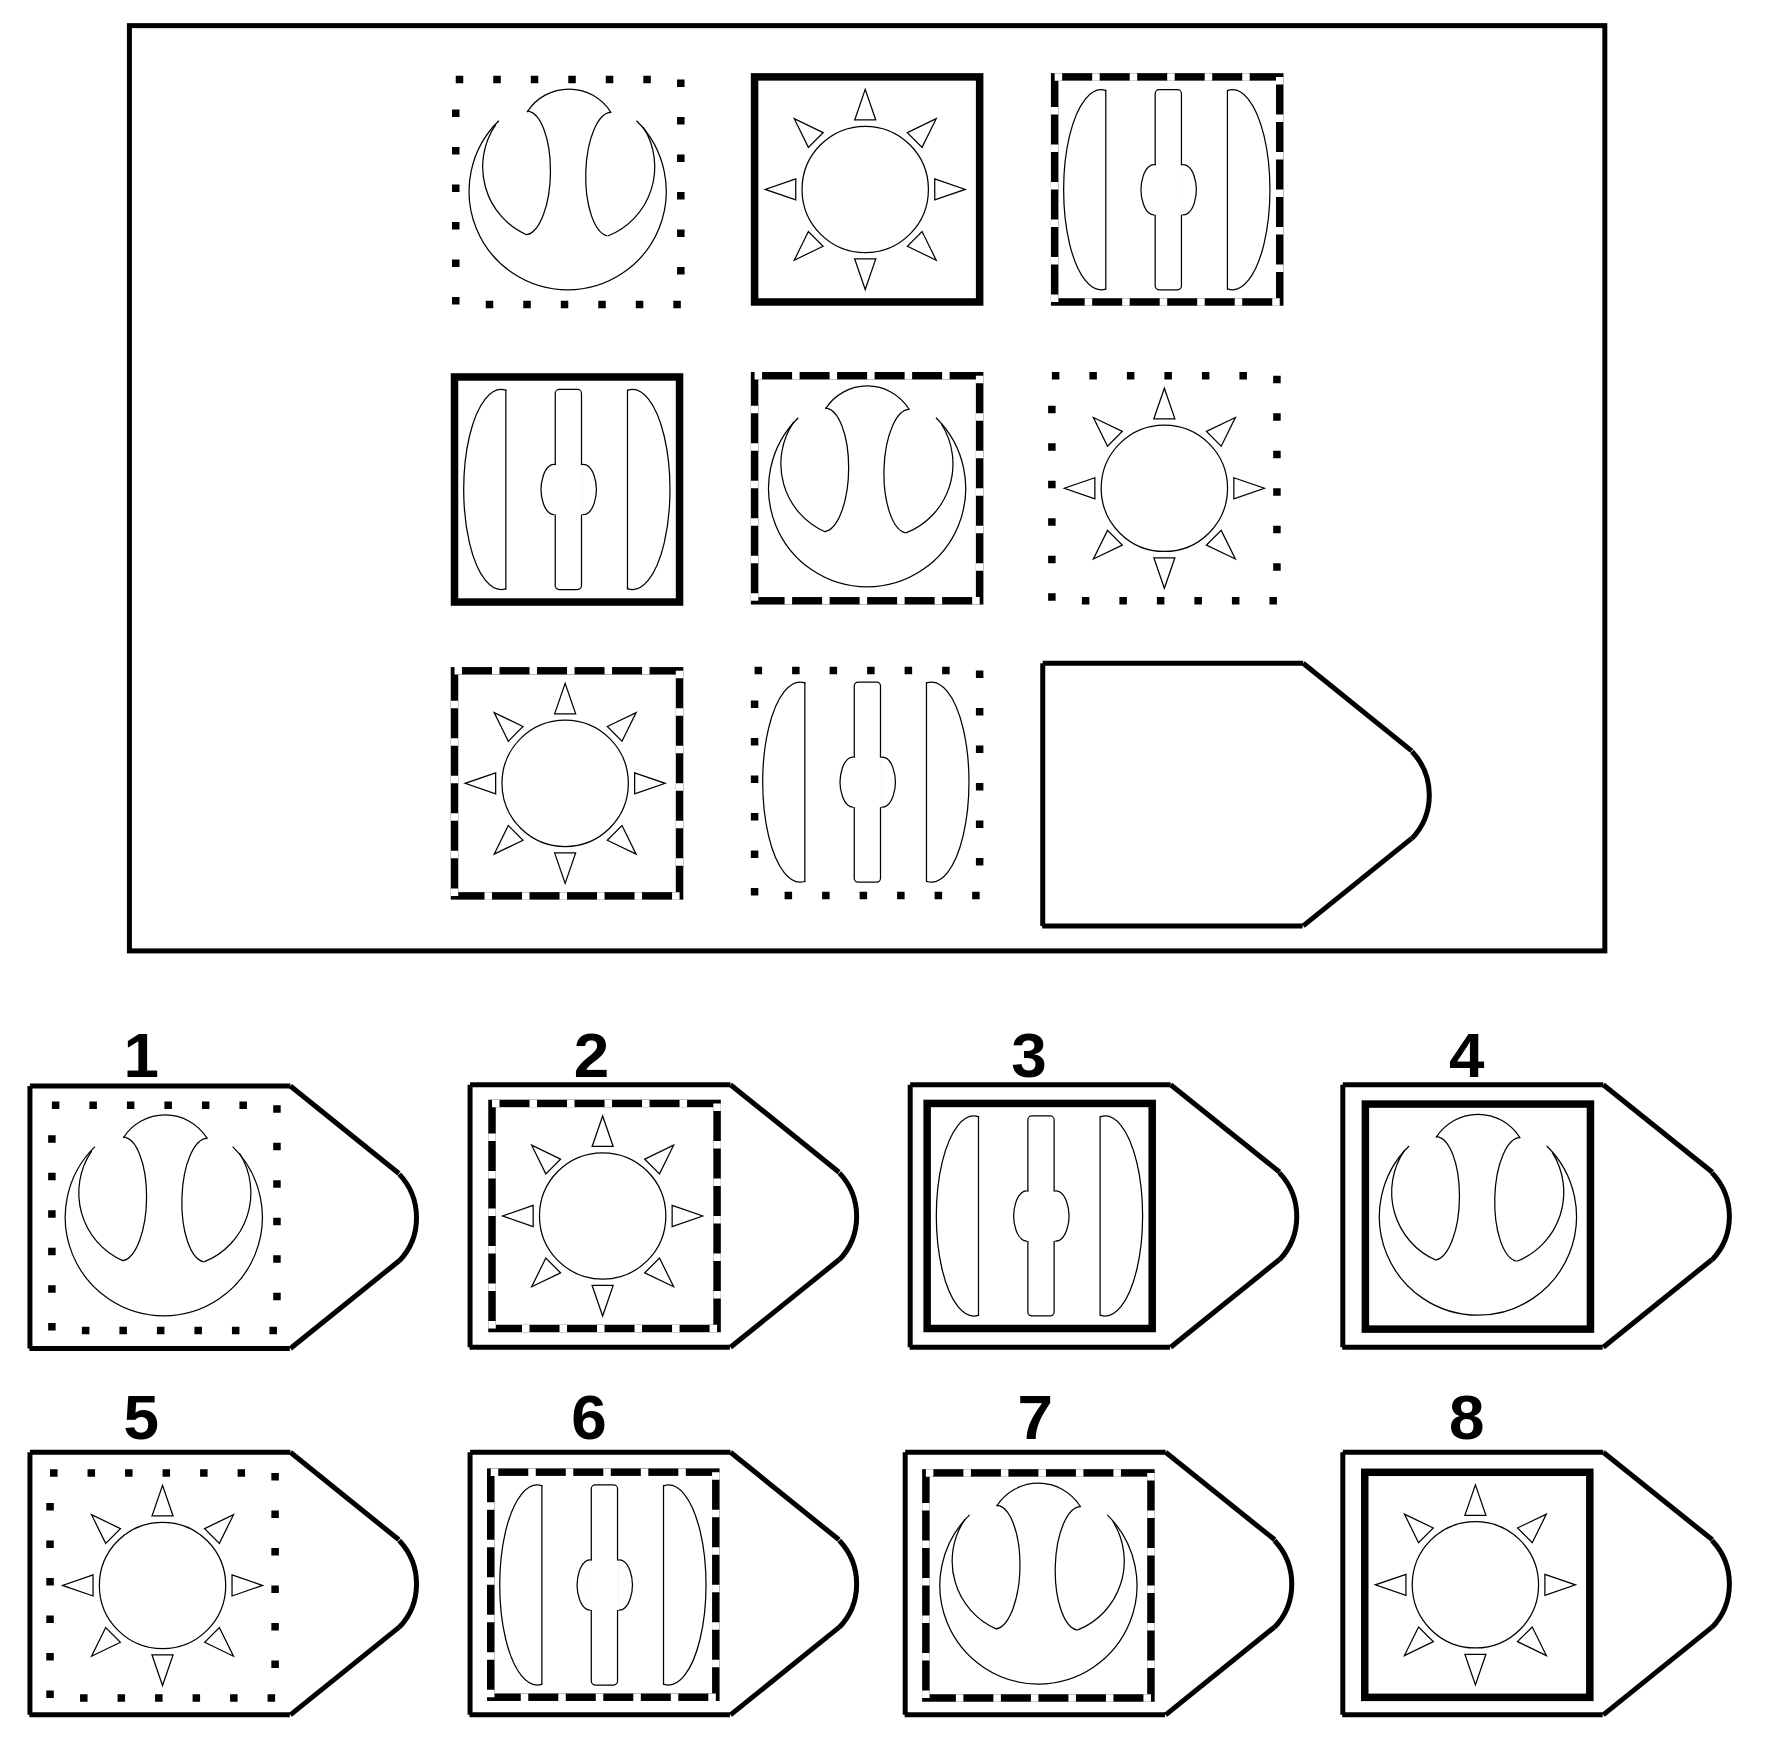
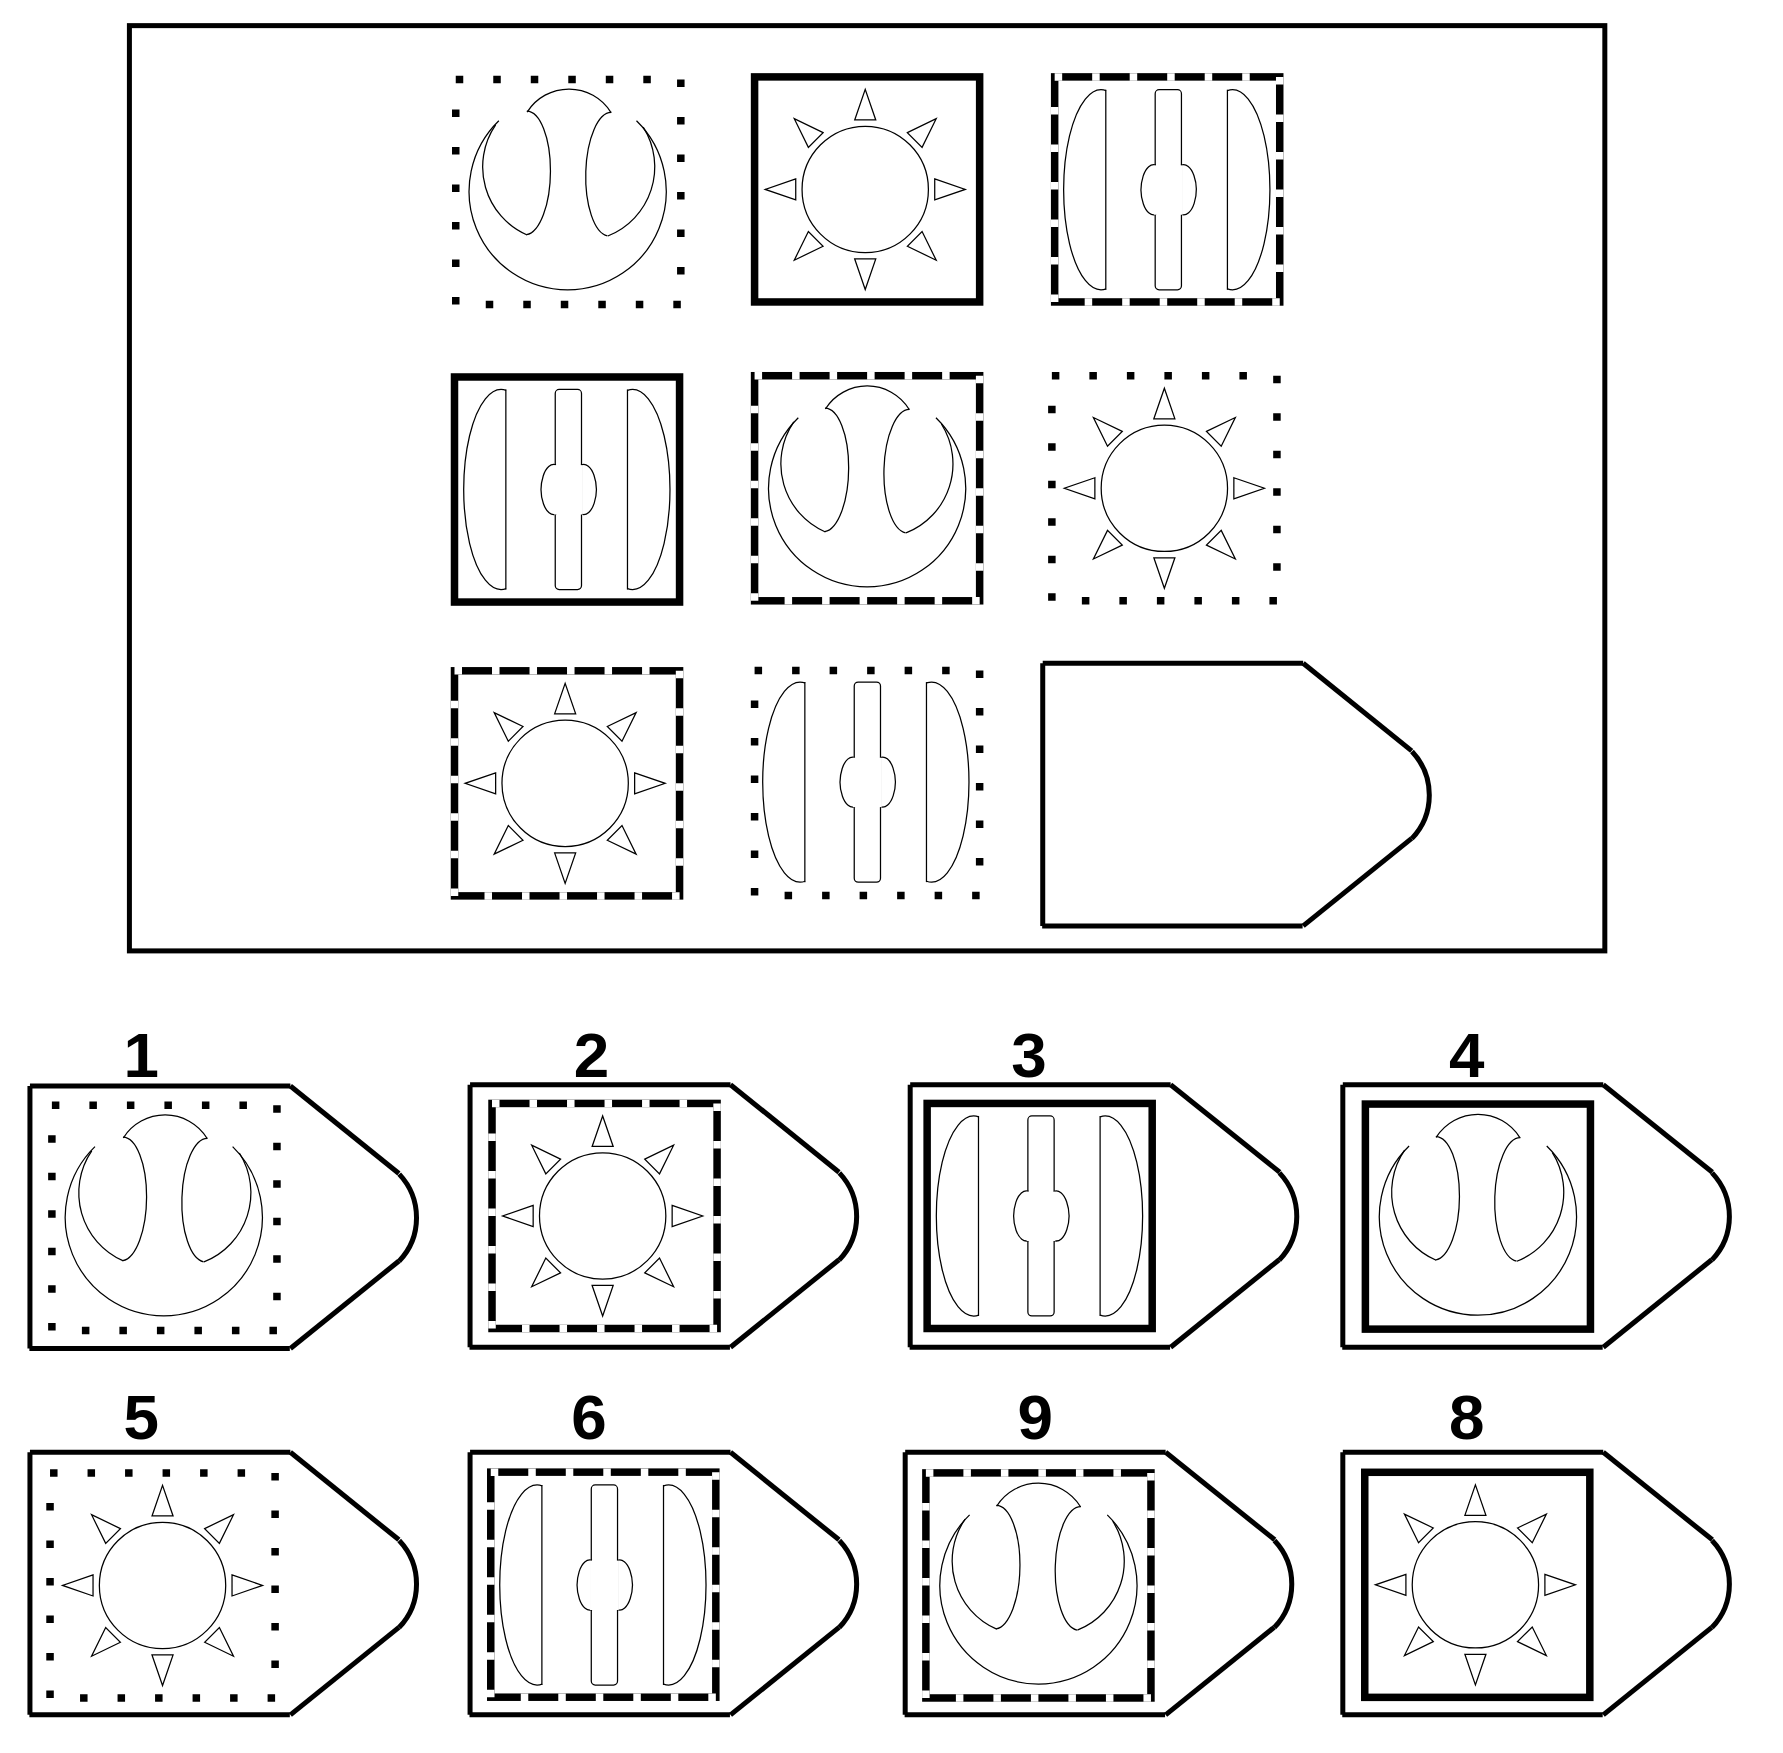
node "7": label "7" -> "9"
